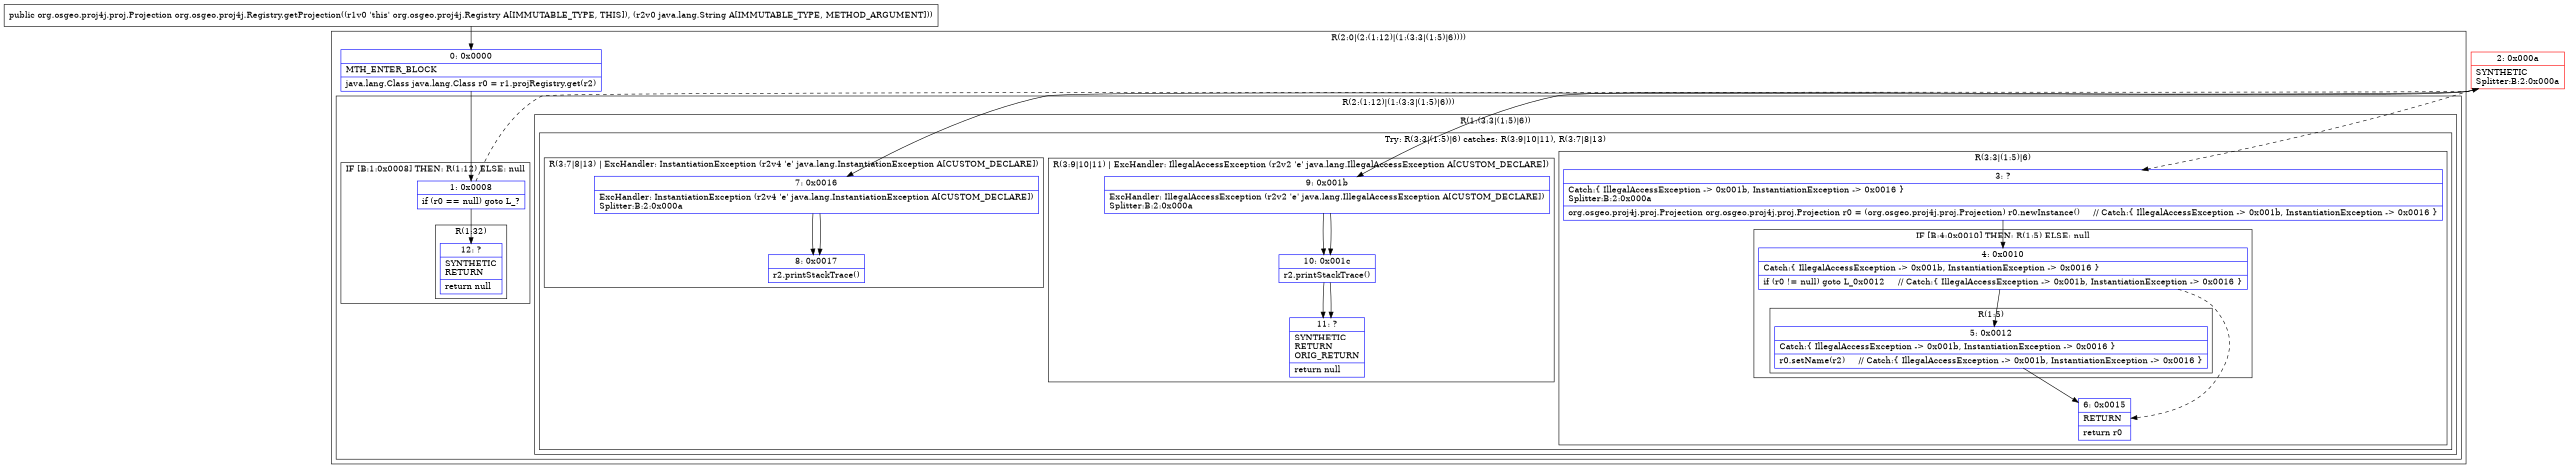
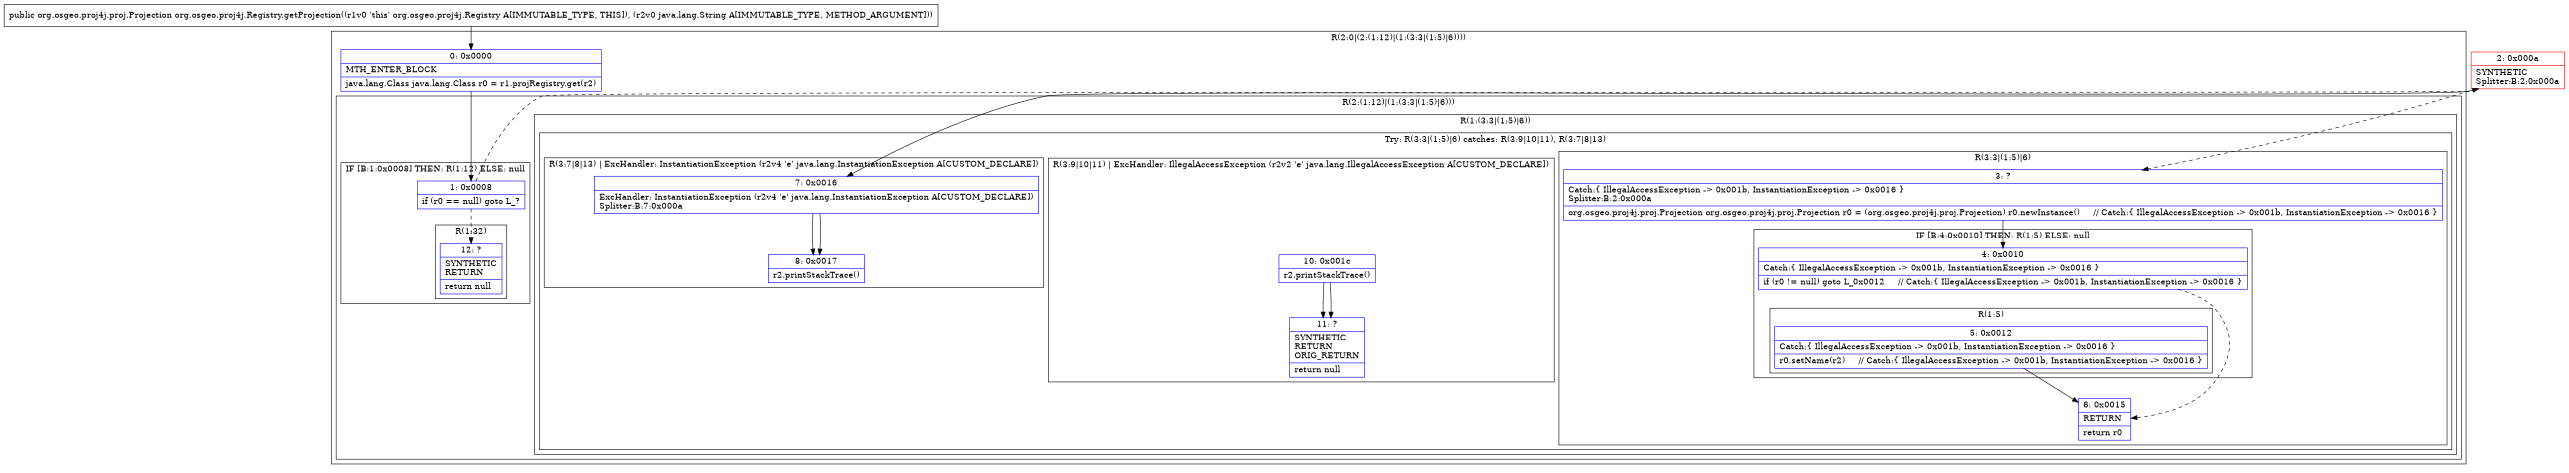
node "9: 0x001b": removed
node "7: 0x0016": text "Splitter:B:2:0x000a" -> "Splitter:B:7:0x000a"
edge "1: 0x0008" -> "12: ?": style solid -> dashed
edge "4: 0x0010" -> "5: 0x0012": removed
